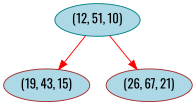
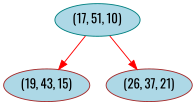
node "(12, 51, 10)": label "(12, 51, 10)" -> "(17, 51, 10)"
node "(26, 67, 21)": label "(26, 67, 21)" -> "(26, 37, 21)"
